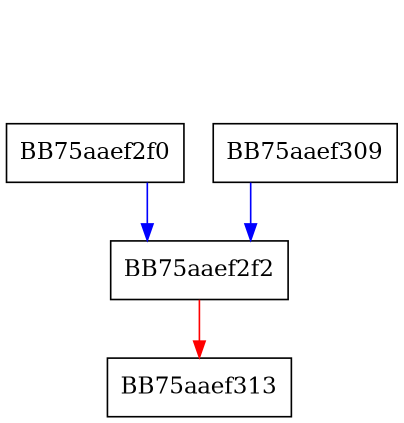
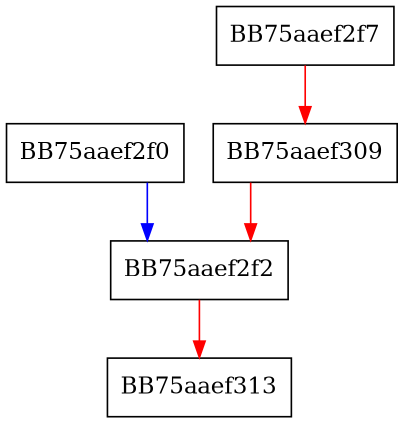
node "BB75aaef2f7": added
edge "BB75aaef309" -> "BB75aaef2f2": color blue -> red
